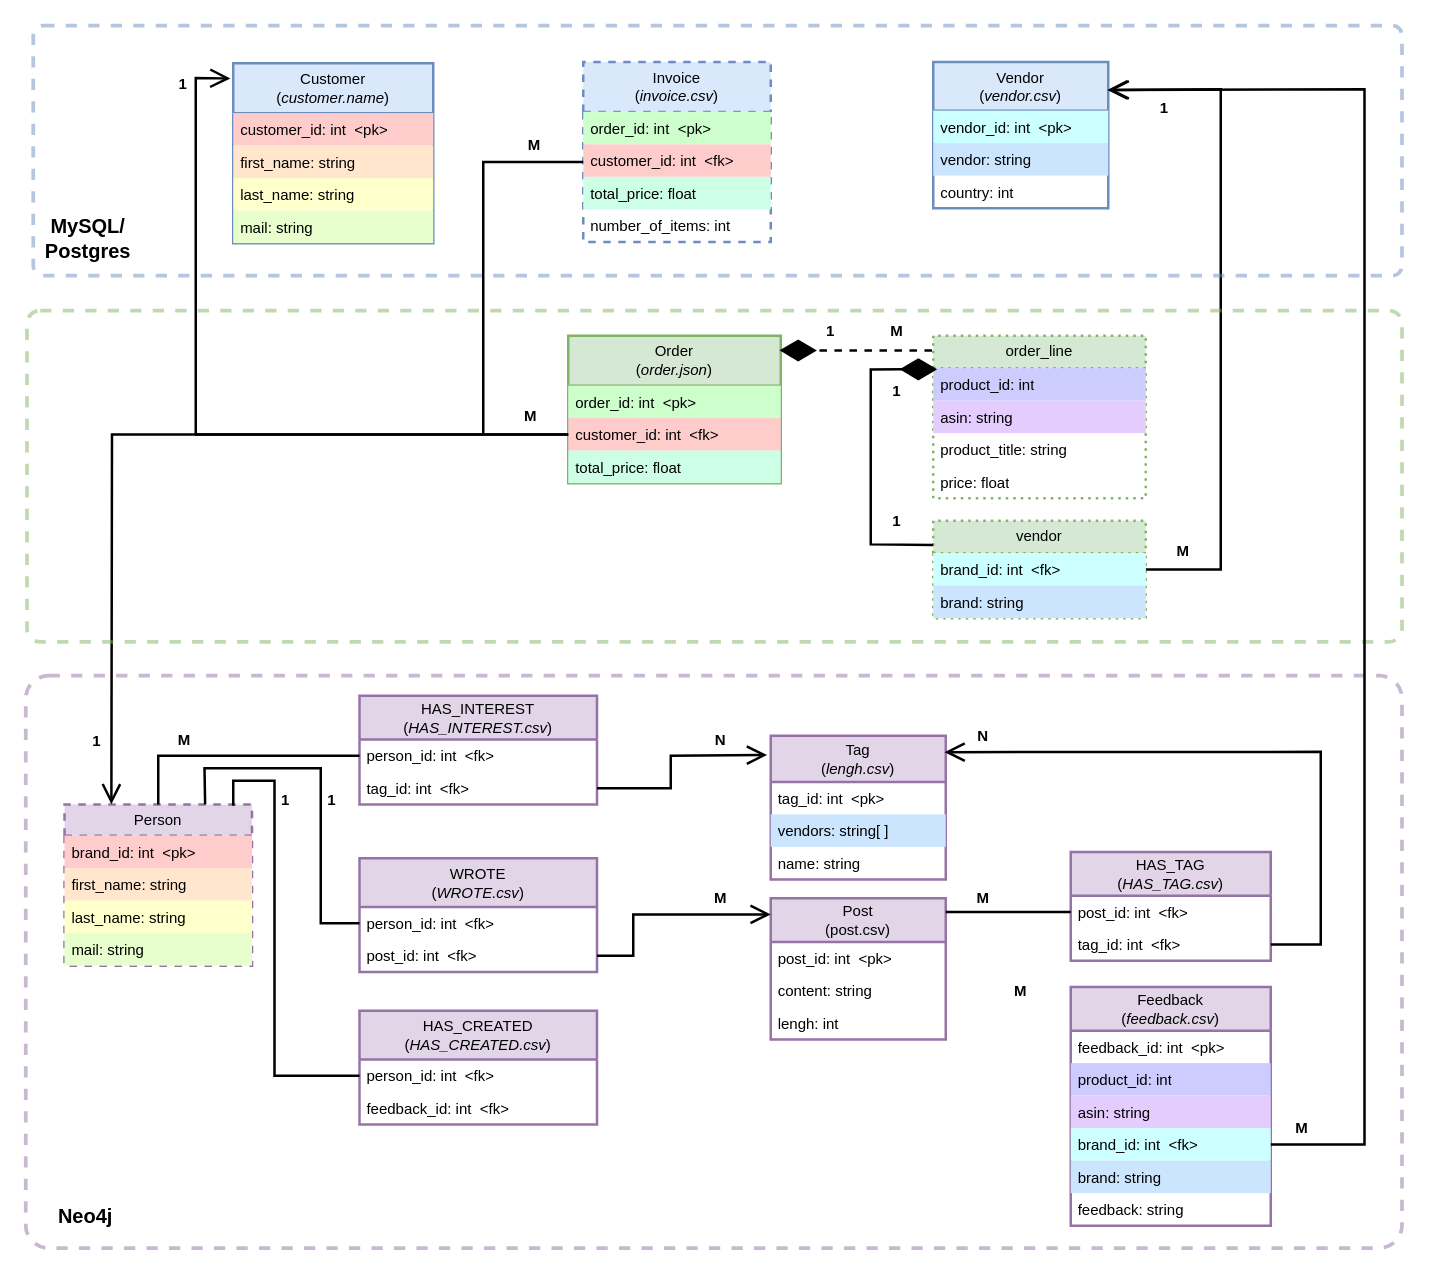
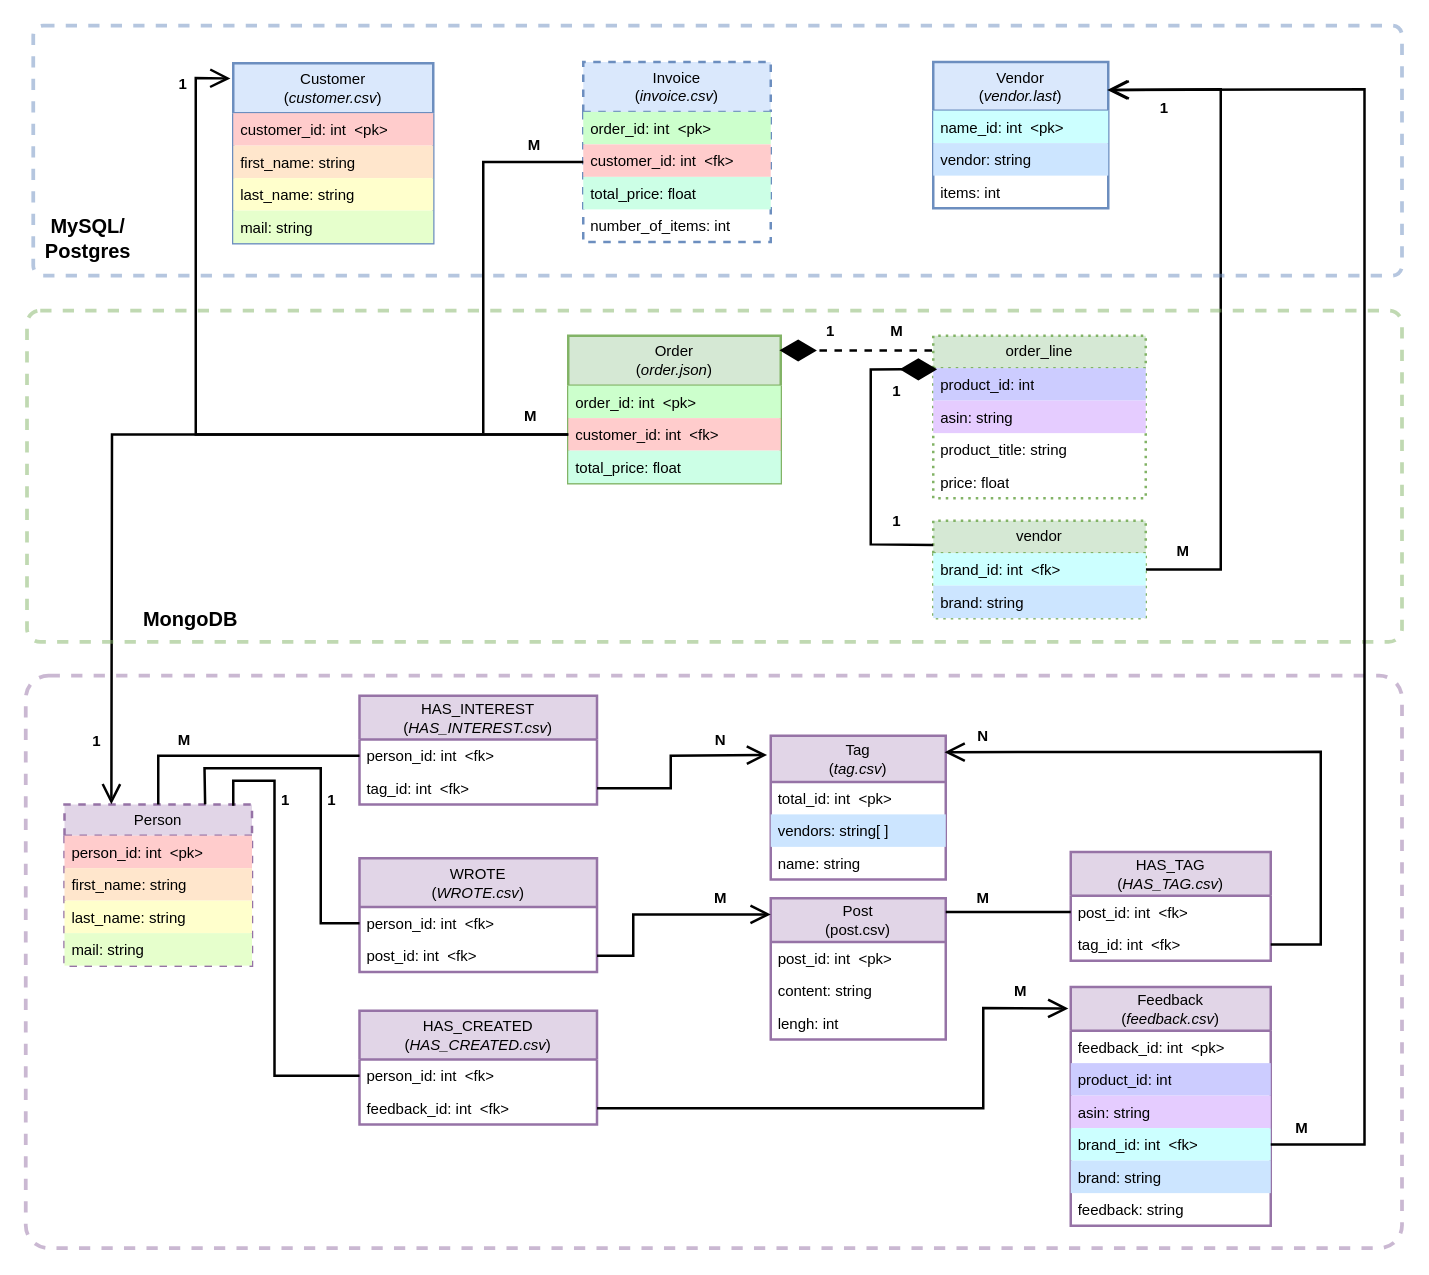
node "Vendor (vendor.csv)": label "Vendor (vendor.csv)" -> "Vendor (vendor.last)"
node "Customer (customer.name)": label "Customer (customer.name)" -> "Customer (customer.csv)"
node "vendor_id: int <pk>": label "vendor_id: int <pk>" -> "name_id: int <pk>"
node "country: int": label "country: int" -> "items: int"
node "MongoDB": added
node "Tag (lengh.csv)": label "Tag (lengh.csv)" -> "Tag (tag.csv)"
node "tag_id: int <pk>": label "tag_id: int <pk>" -> "total_id: int <pk>"
node "brand_id: int <pk>": label "brand_id: int <pk>" -> "person_id: int <pk>"
edge "feedback_id: int <fk>" -> "Feedback (feedback.csv)": added
node "Neo4j": removed
